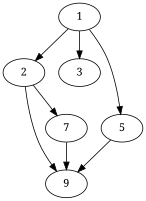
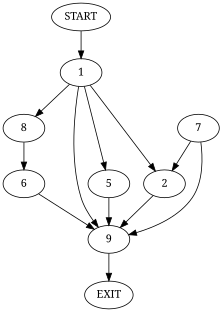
node "START": added
node "3": label "3" -> "8"
edge "2" -> "7": reversed
edge "1" -> "9": added
node "6": added
node "EXIT": added
